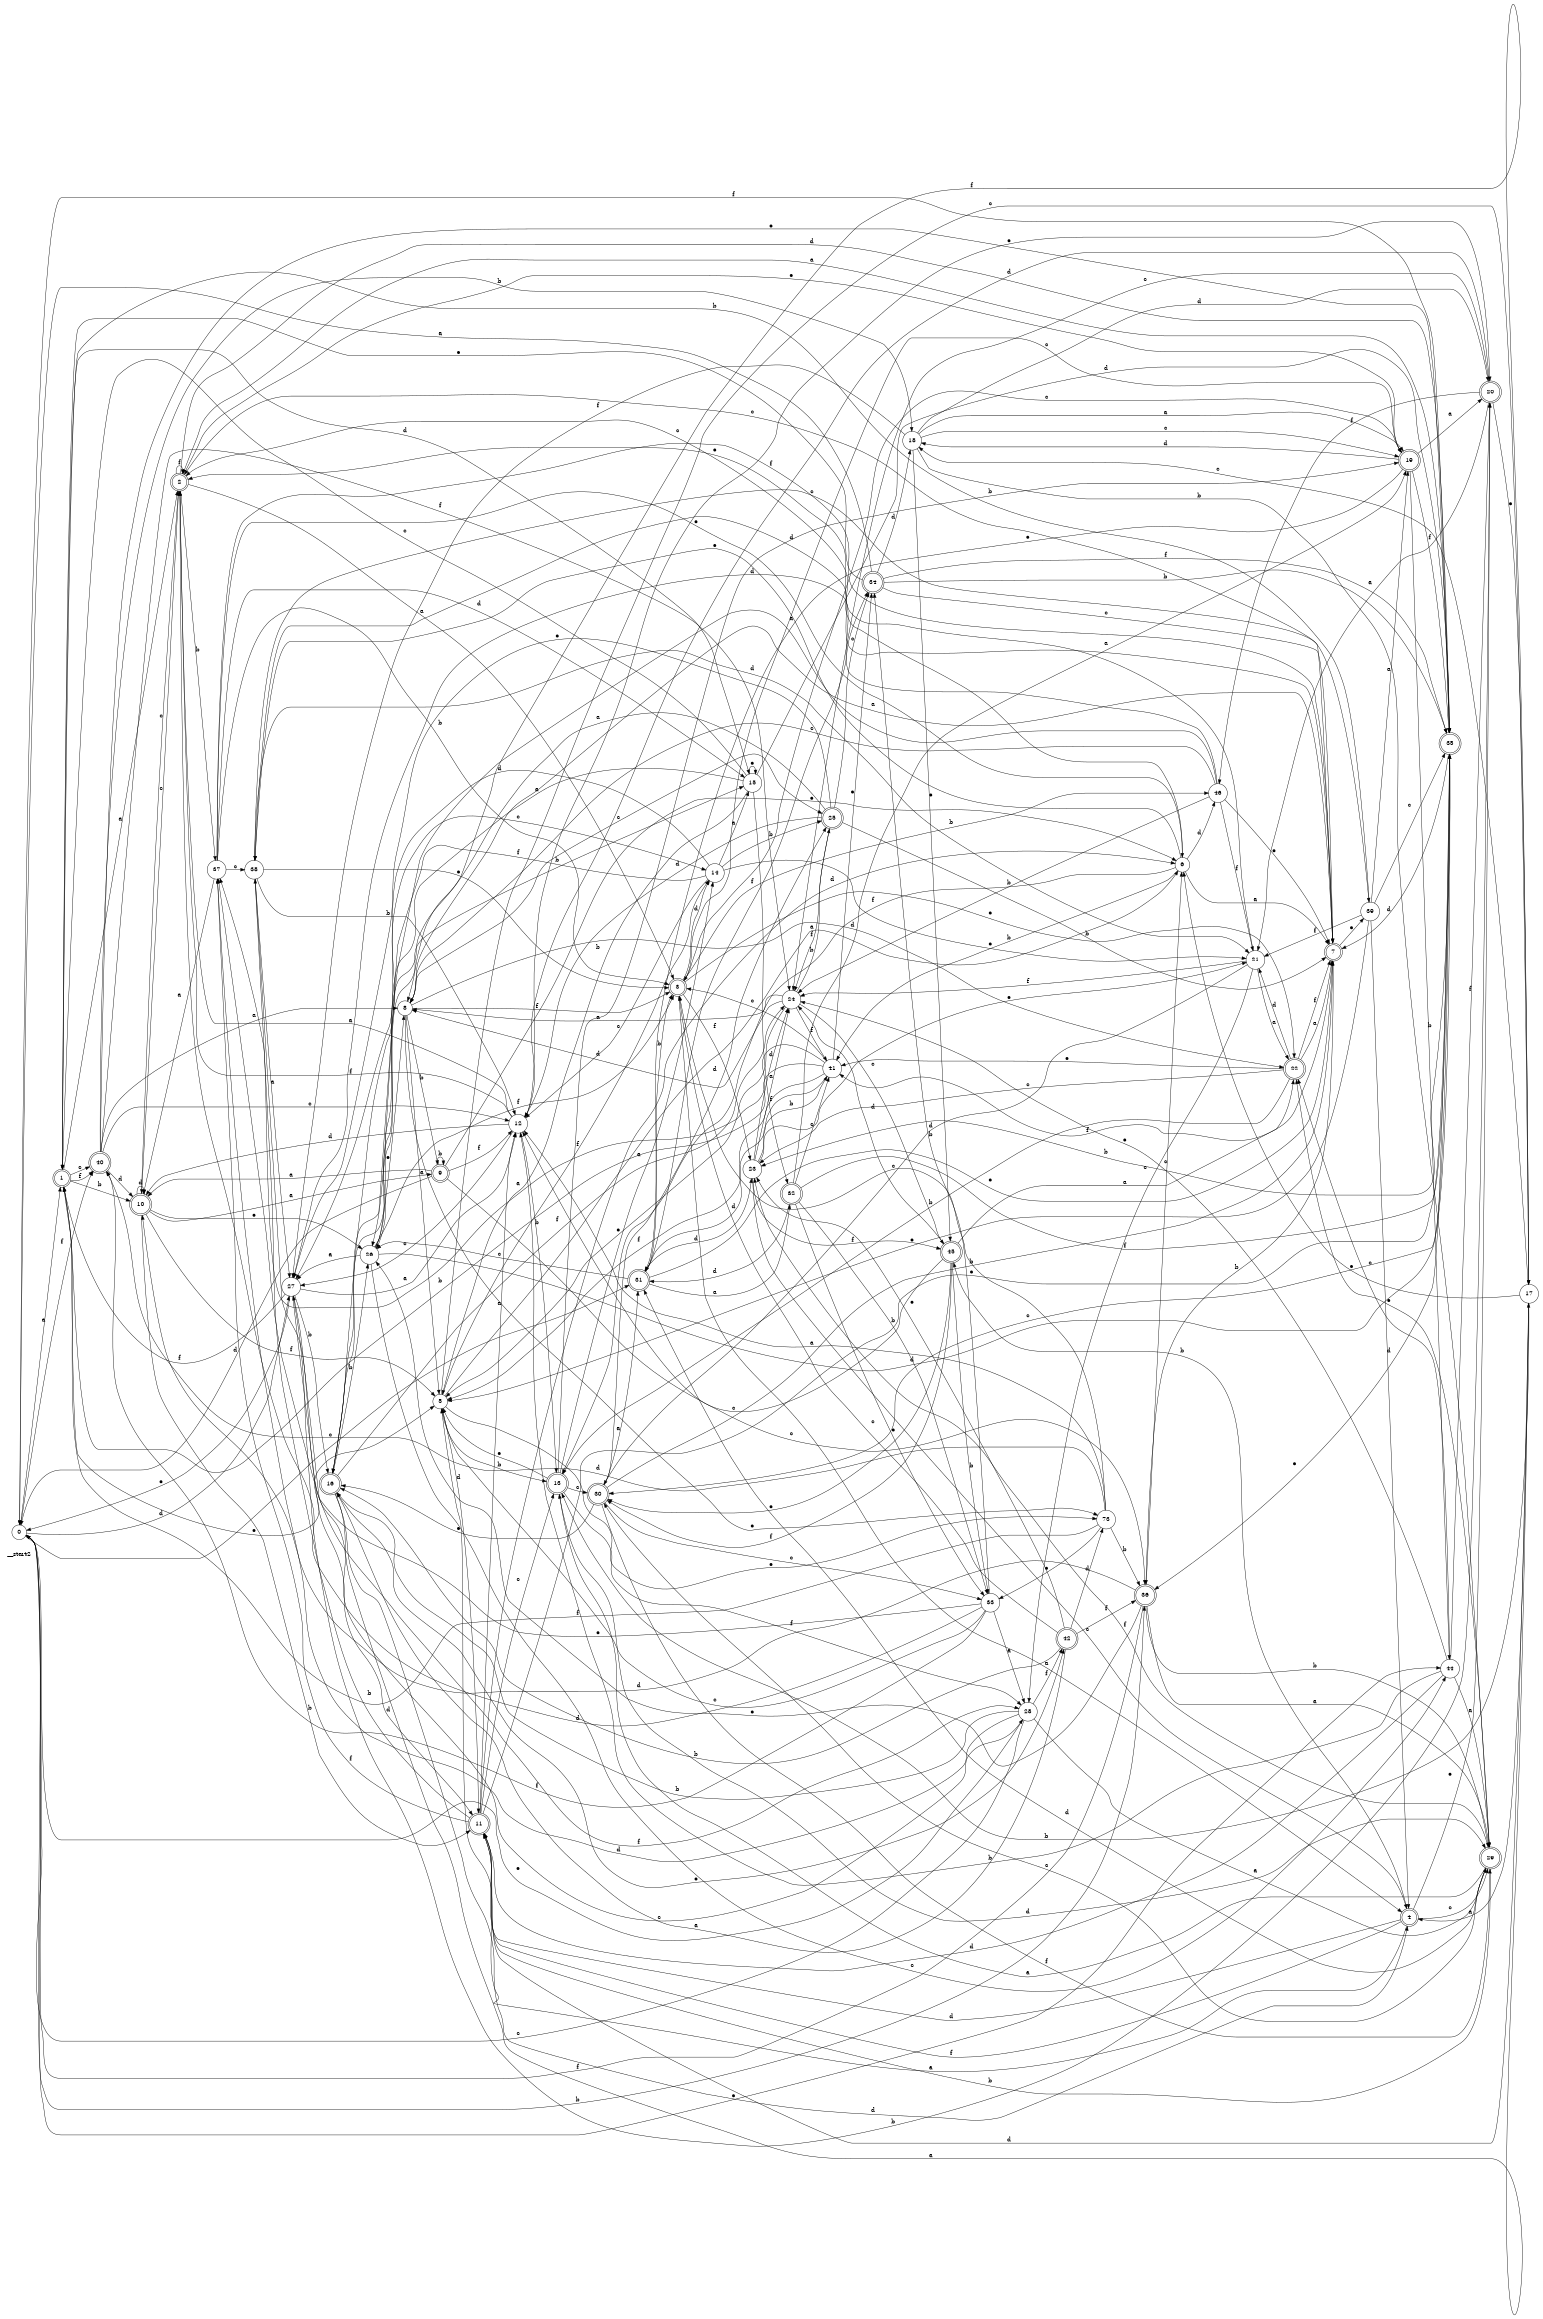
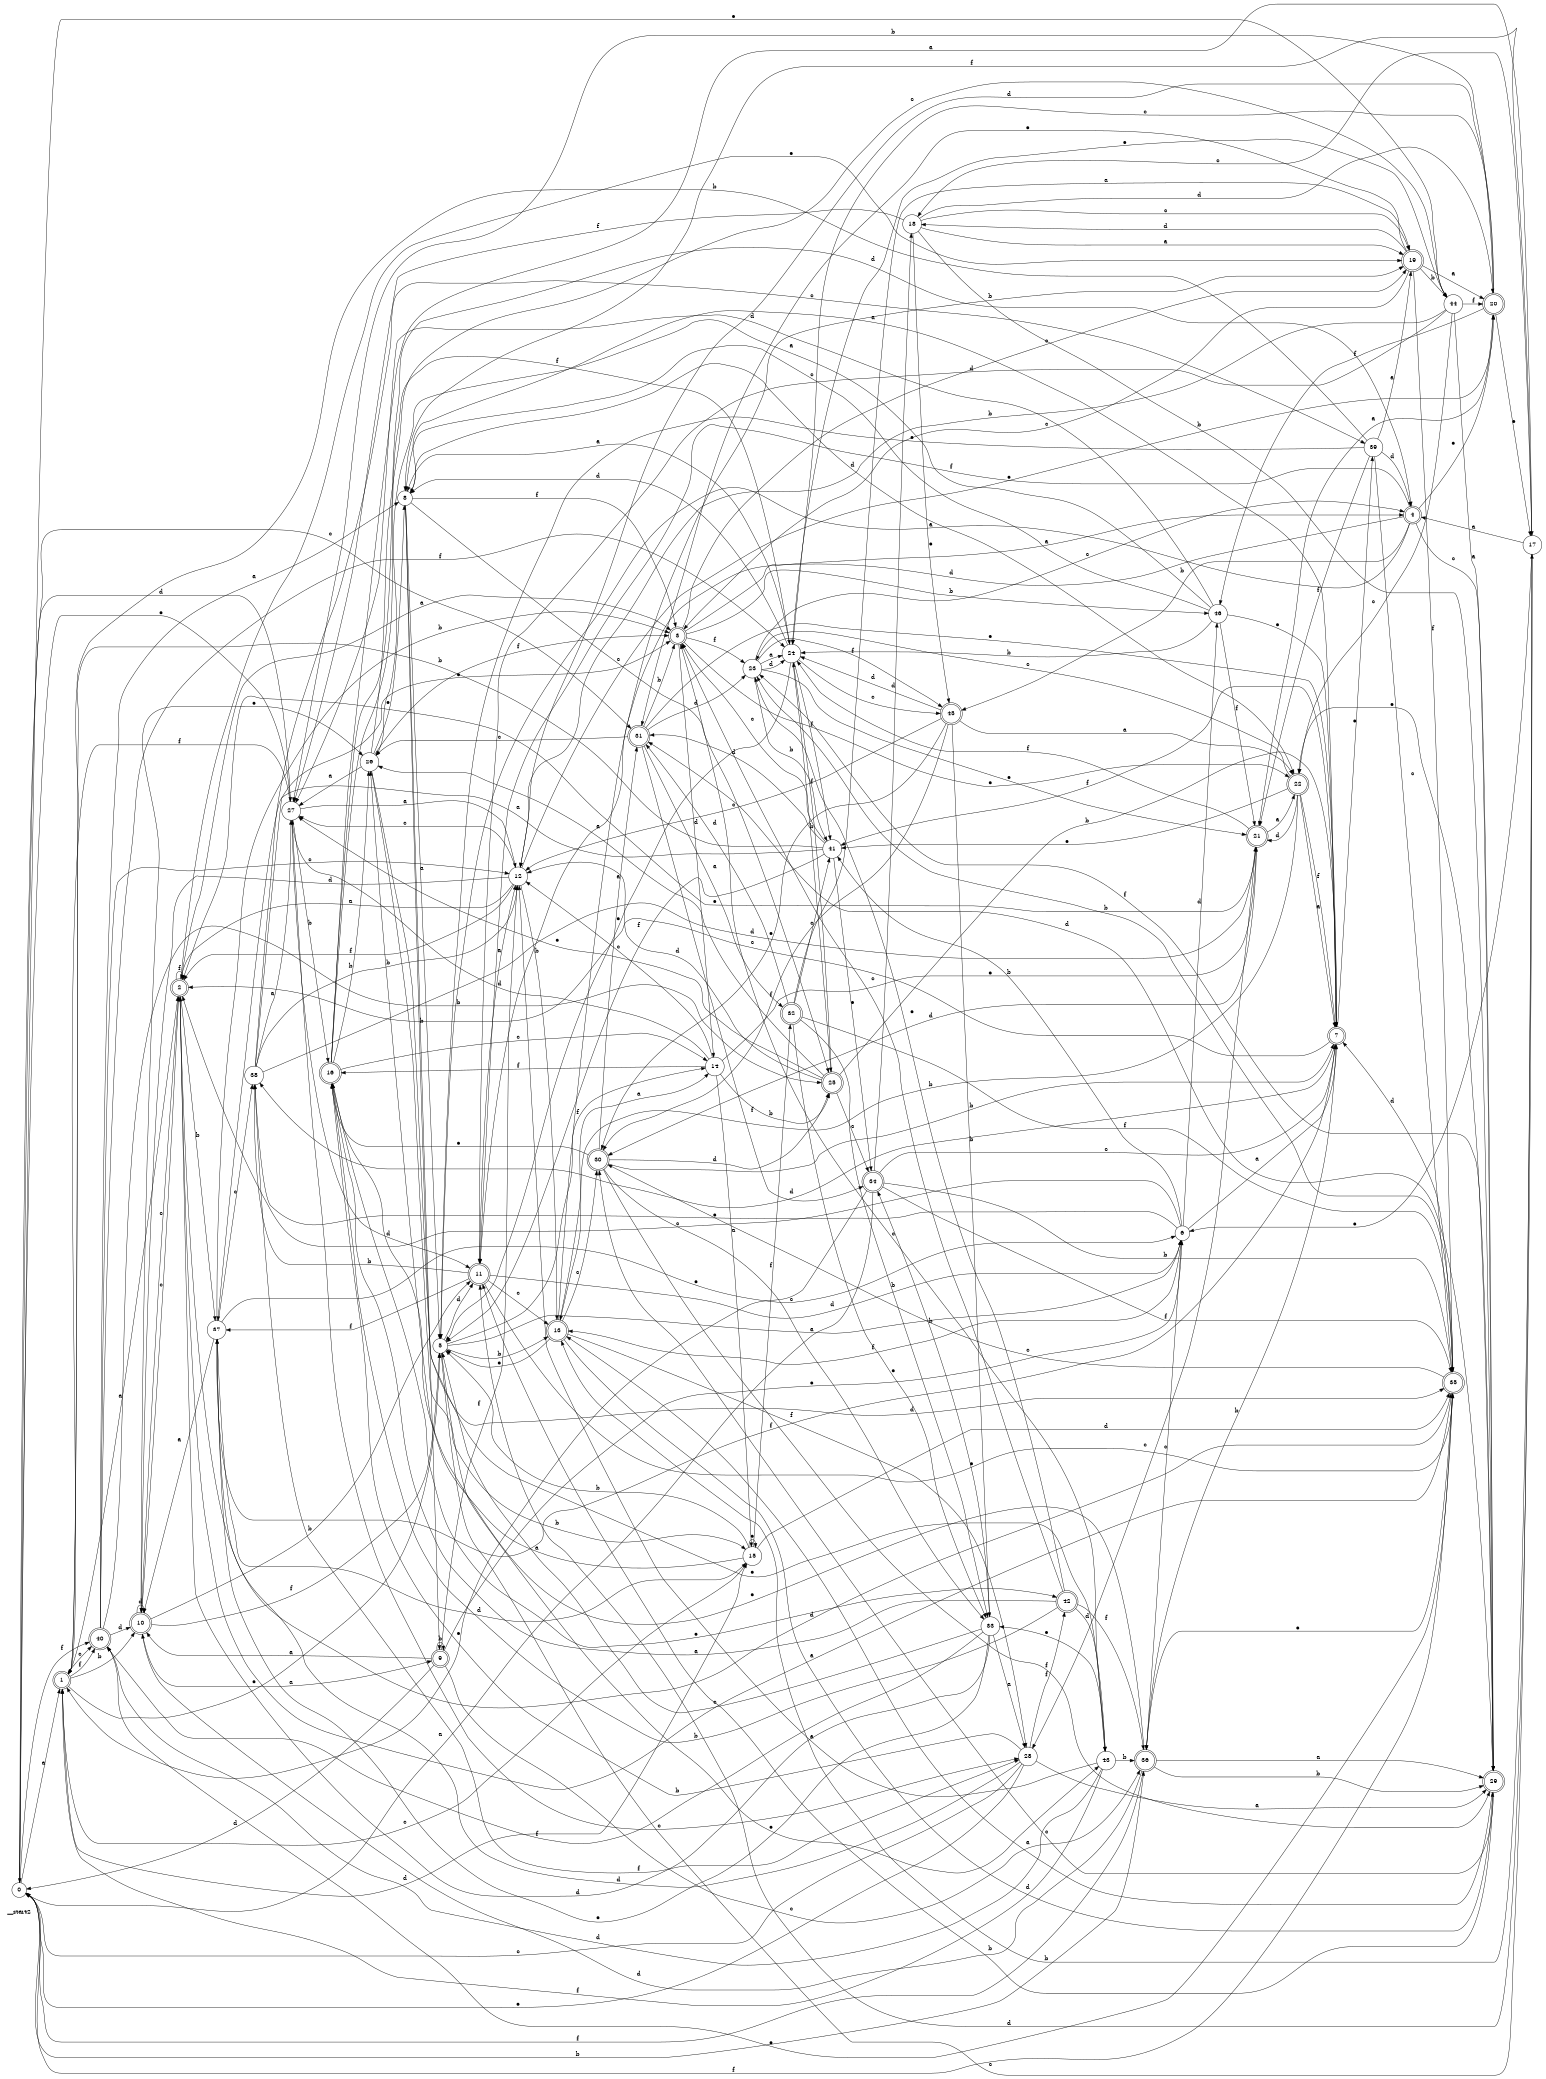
edge "40" -> "18": now "40" -> "25"
node "21": shape circle -> doublecircle
node "73": label "73" -> "43"
